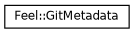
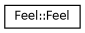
node "Feel::GitMetadata": label "Feel::GitMetadata" -> "Feel::Feel"
